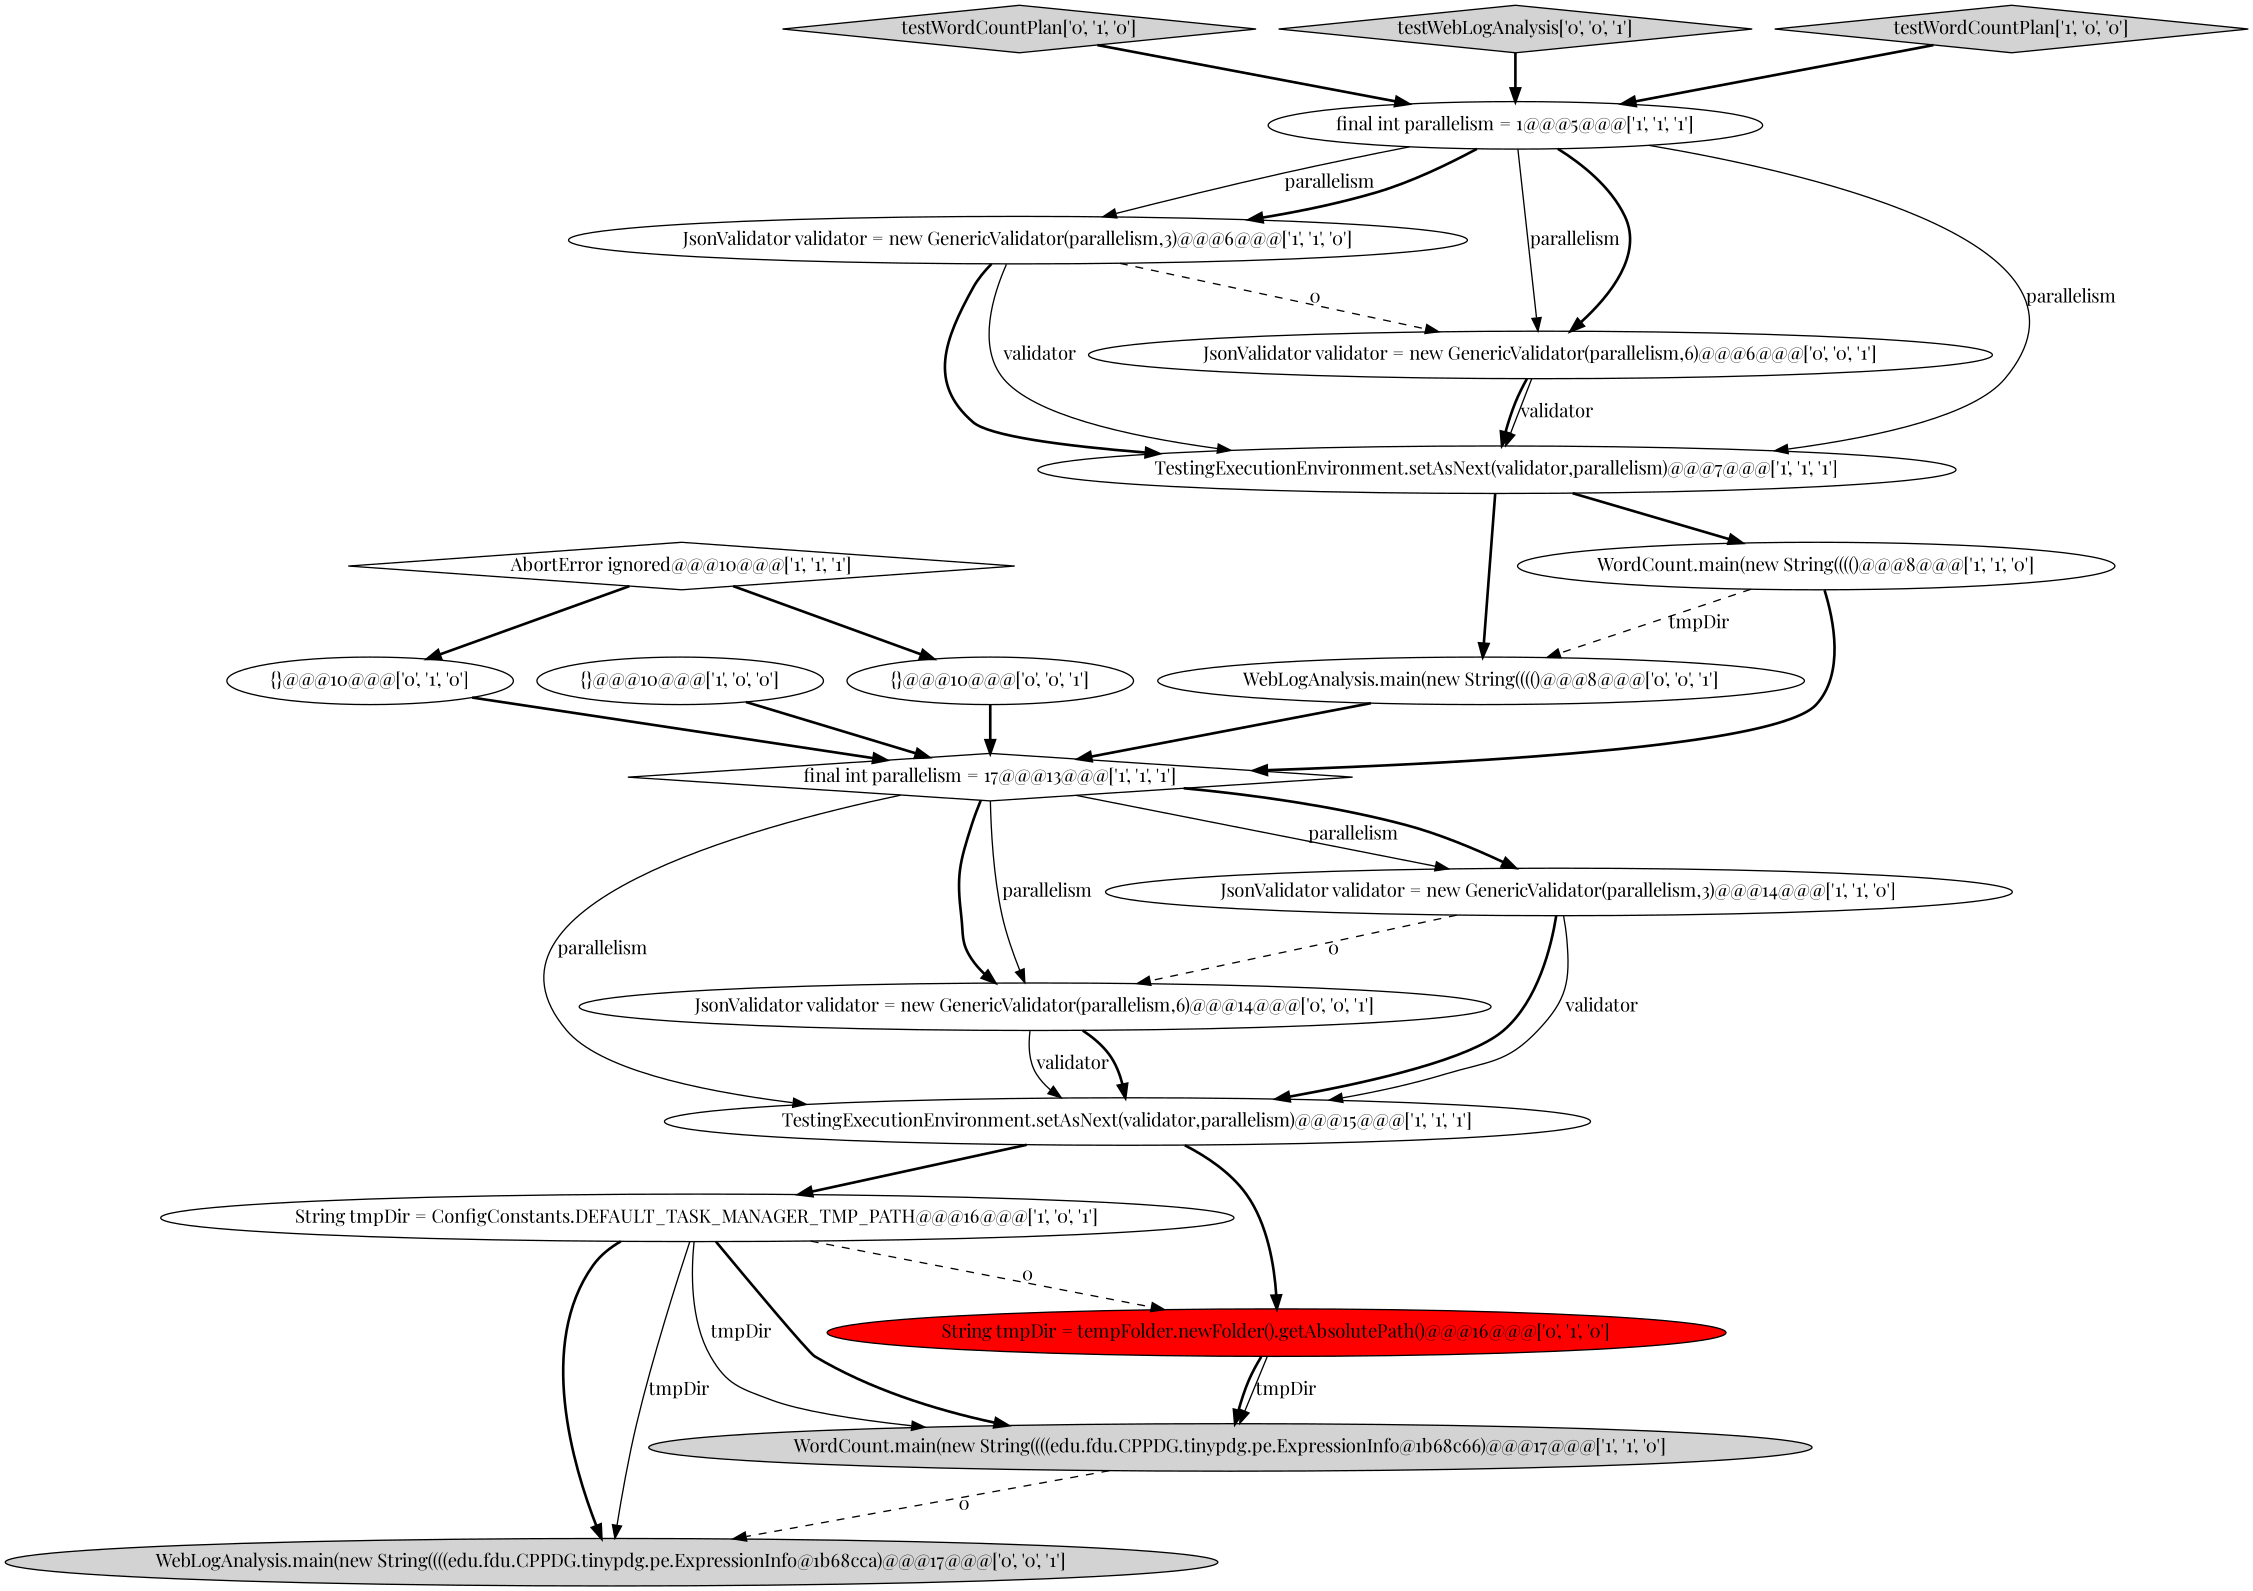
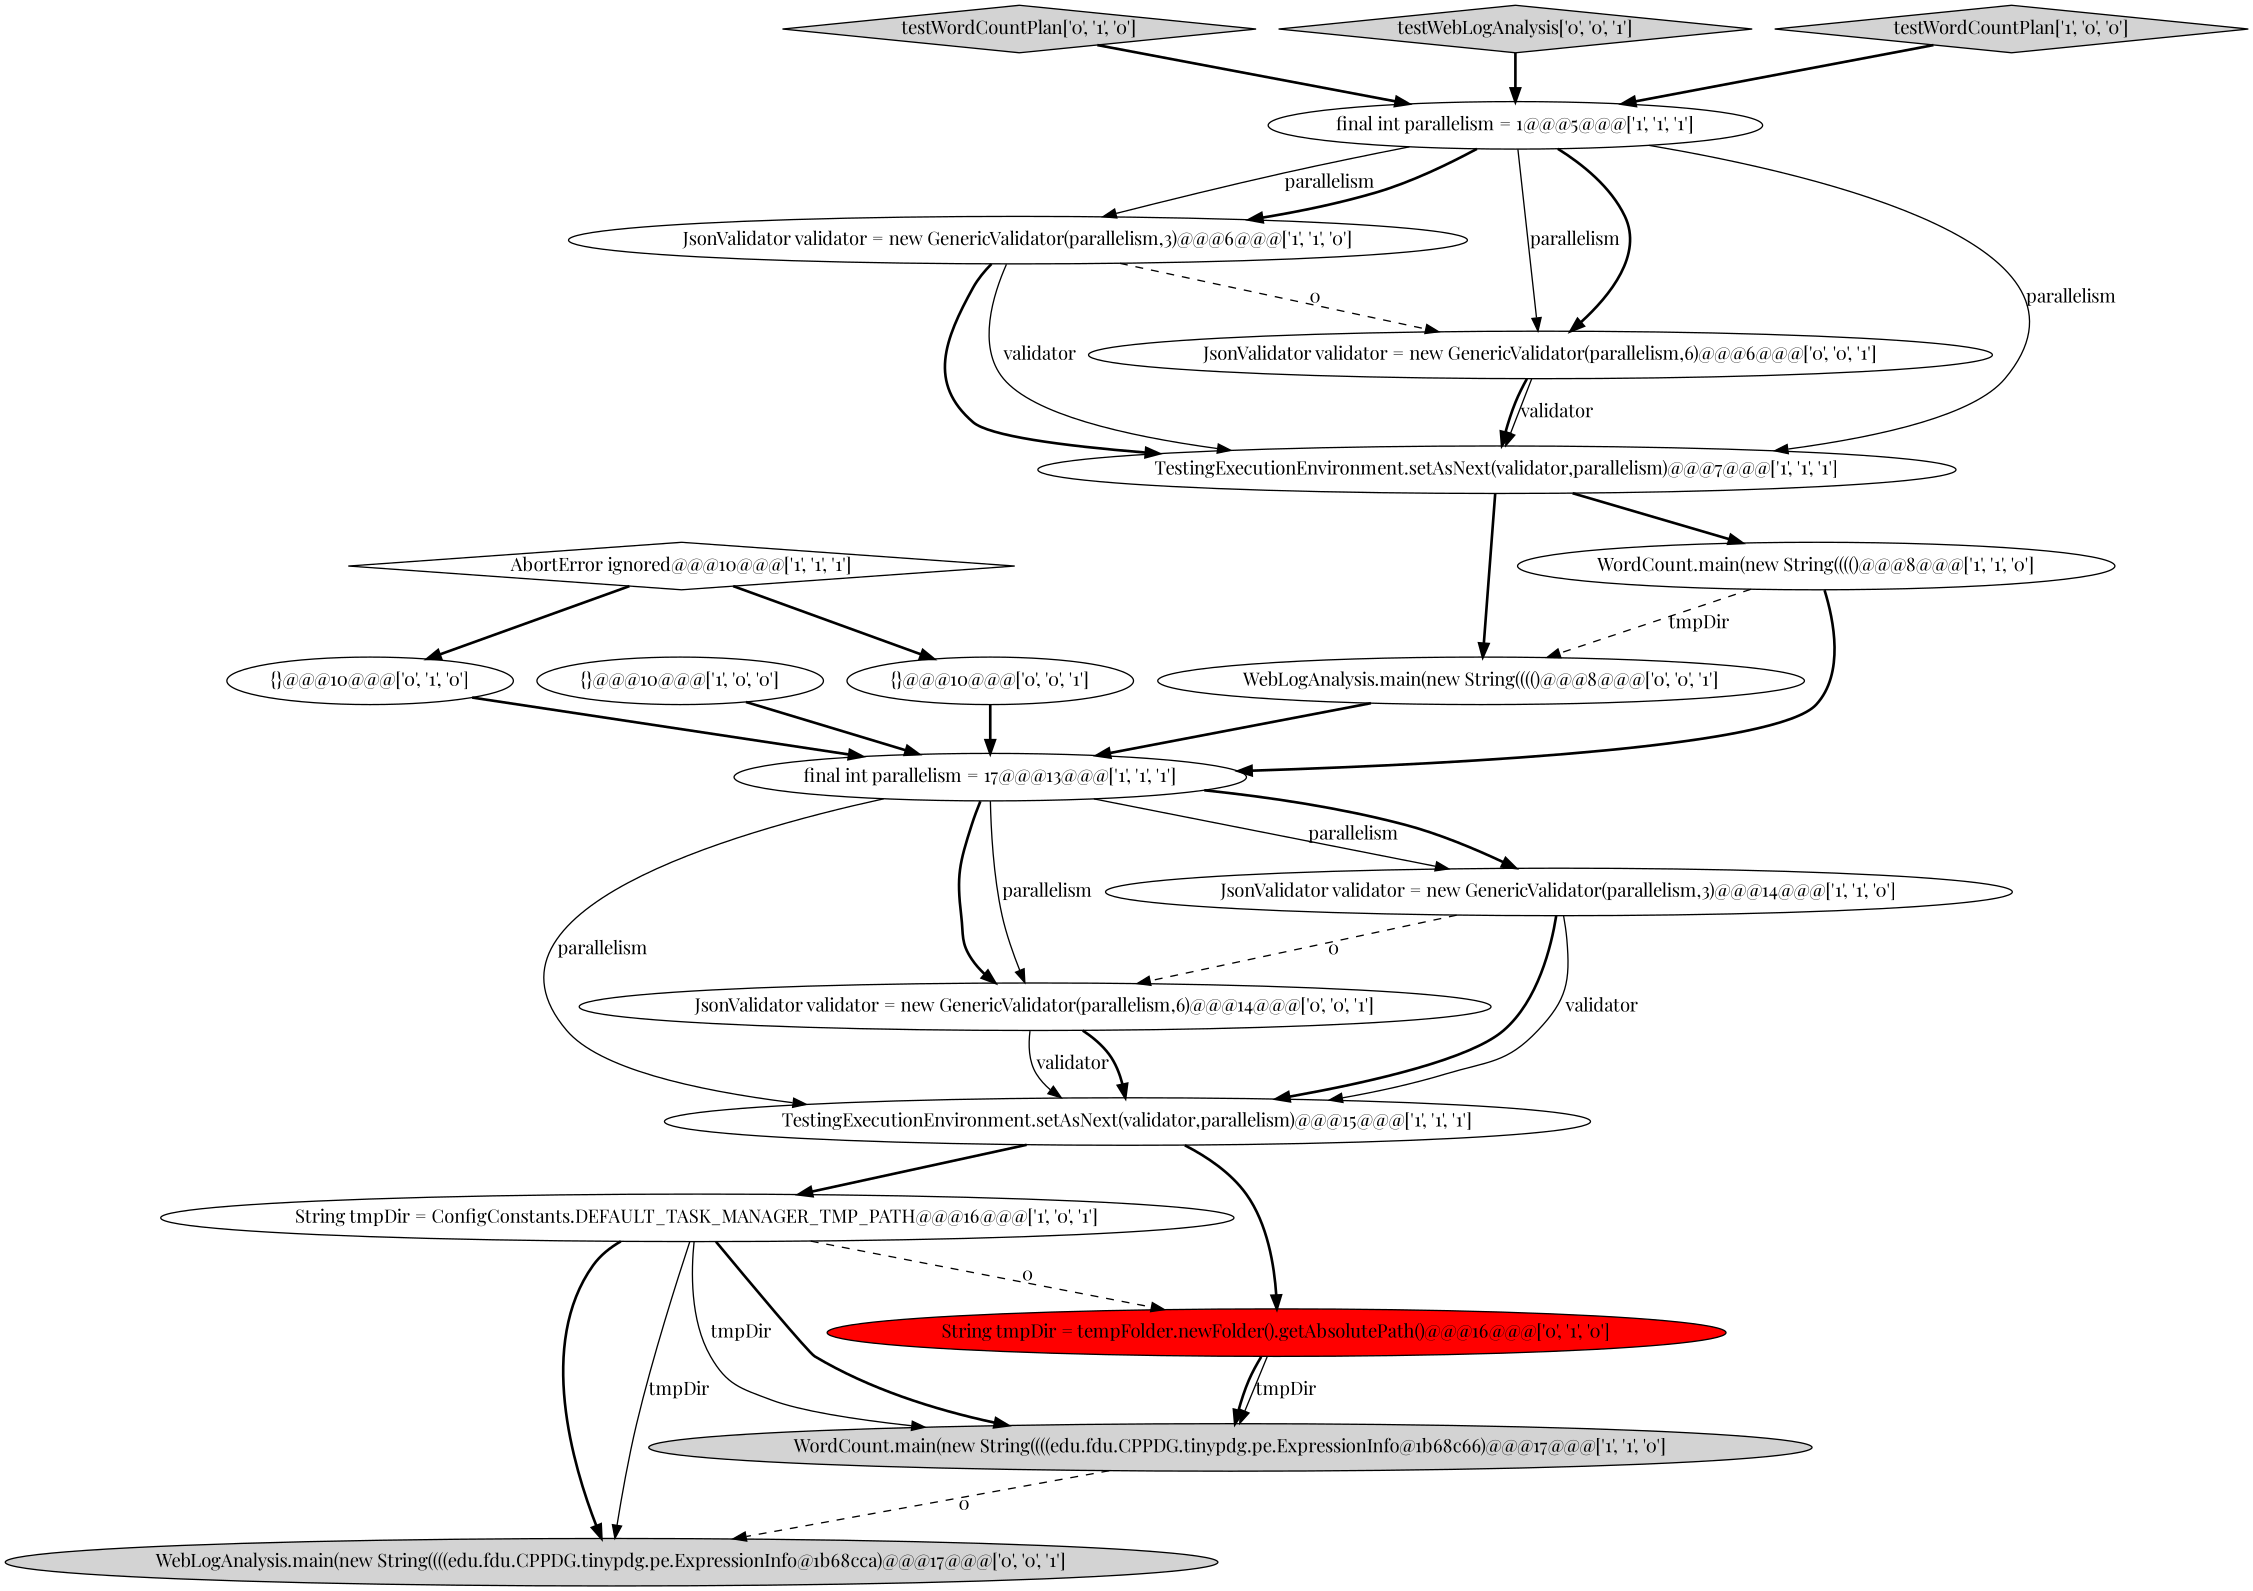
node "final int parallelism = 17@@@13@@@['1', '1', '1']": shape diamond -> ellipse
